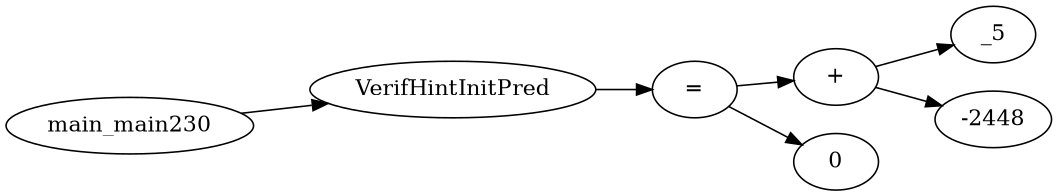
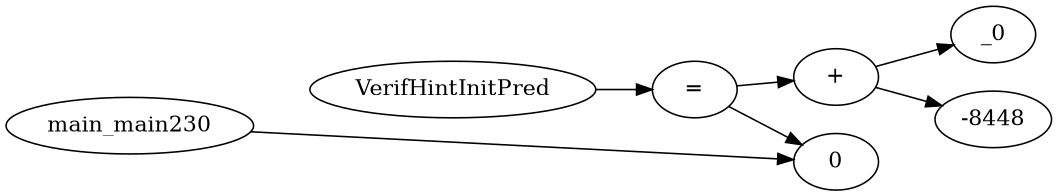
node "_5": label "_5" -> "_0"
edge "main_main230" -> "VerifHintInitPred": now "main_main230" -> "0"
node "-2448": label "-2448" -> "-8448"
